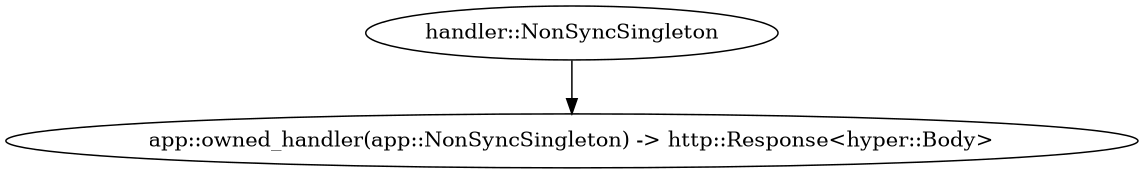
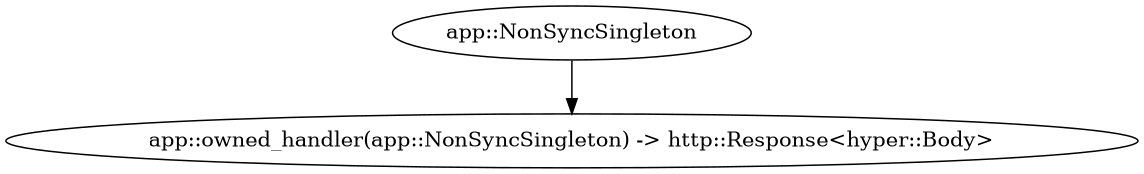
node "handler::NonSyncSingleton": label "handler::NonSyncSingleton" -> "app::NonSyncSingleton"
